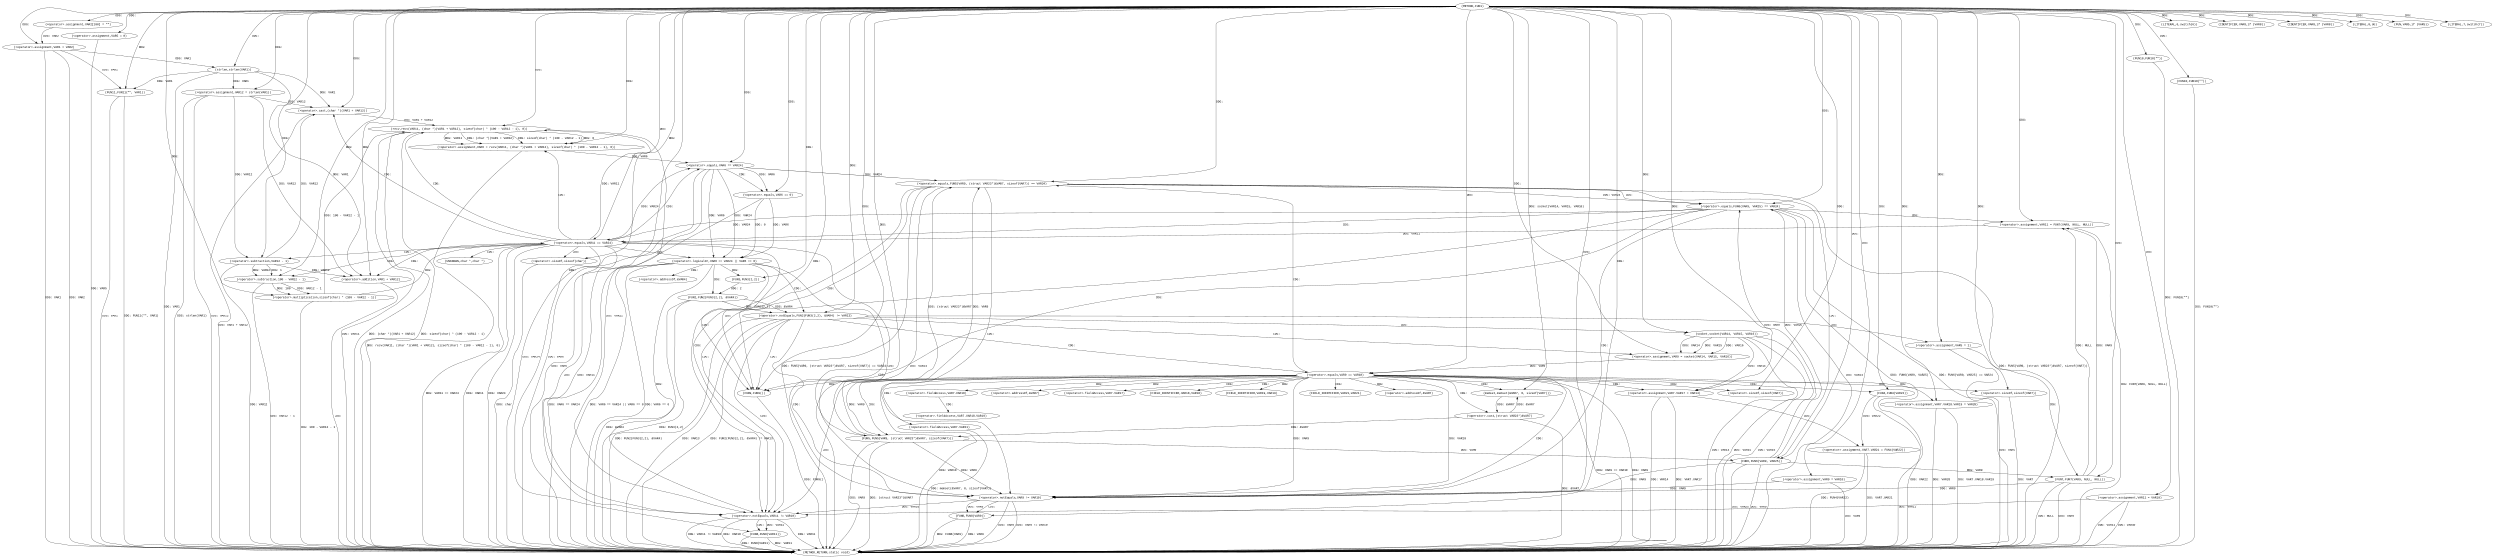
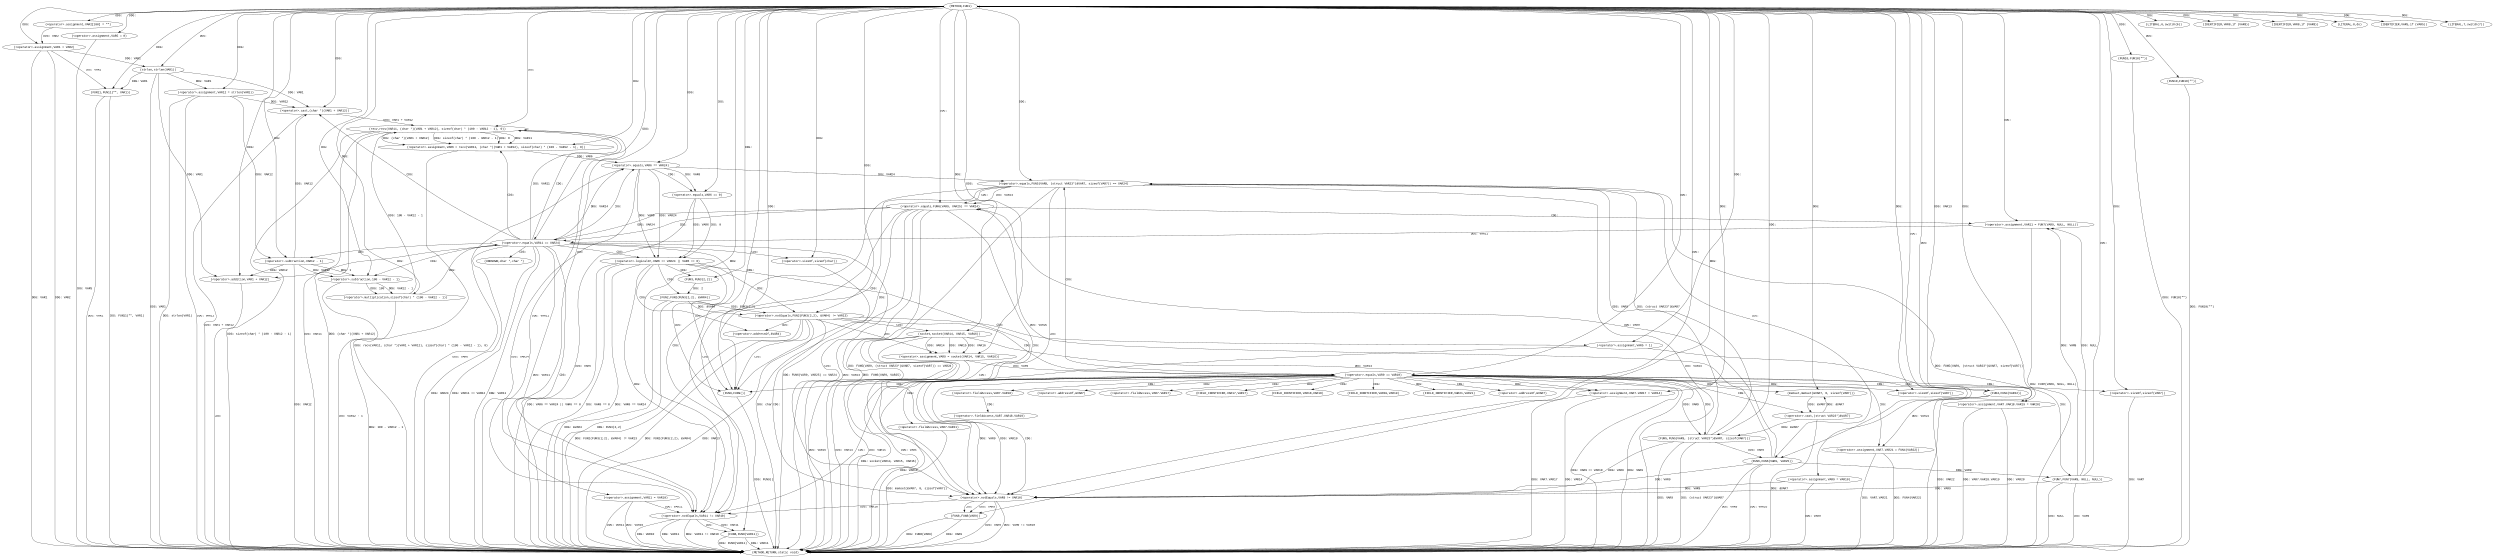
edge "(METHOD,FUN1)" -> "(FUN7,FUN7(VAR9, NULL, NULL))": reversed
node "(FUN,VAR5,if (VAR5))": label "(FUN,VAR5,if (VAR5))" -> "(IDENTIFIER,VAR5,if (VAR5))"
edge "(<operator>.assignment,VAR12 = strlen(VAR1))" -> "(<operator>.addition,VAR1 + VAR12)": removed, label "DDG: VAR12"
edge "(METHOD,FUN1)" -> "(memset,memset(&VAR7, 0, sizeof(VAR7)))": label "DDG: socket(VAR14, VAR15, VAR16)" -> "DDG: "
edge "(METHOD,FUN1)" -> "(FUN4,FUN4(VAR22))": label "DDG: " -> "DDG: VAR13"
node "(FIELD_IDENTIFIER,VAR17,VAR17)": added
edge "(<operator>.notEquals,FUN2(FUN3(2,2), &VAR4) != VAR13)" -> "(<operator>.notEquals,VAR11 != VAR10)": now "(<operator>.notEquals,FUN2(FUN3(2,2), &VAR4) != VAR13)" -> "(<operator>.addressOf,&VAR4)"
edge "(<operator>.assignment,VAR7.VAR17 = VAR14)" -> "(<operator>.assignment,VAR7.VAR21 = FUN4(VAR22))": now "(<operator>.equals,VAR9 == VAR10)" -> "(<operator>.assignment,VAR7.VAR21 = FUN4(VAR22))"
edge "(<operator>.assignment,VAR9 = socket(VAR14, VAR15, VAR16))" -> "(METHOD_RETURN,static void)": added, label "DDG: socket(VAR14, VAR15, VAR16)"
